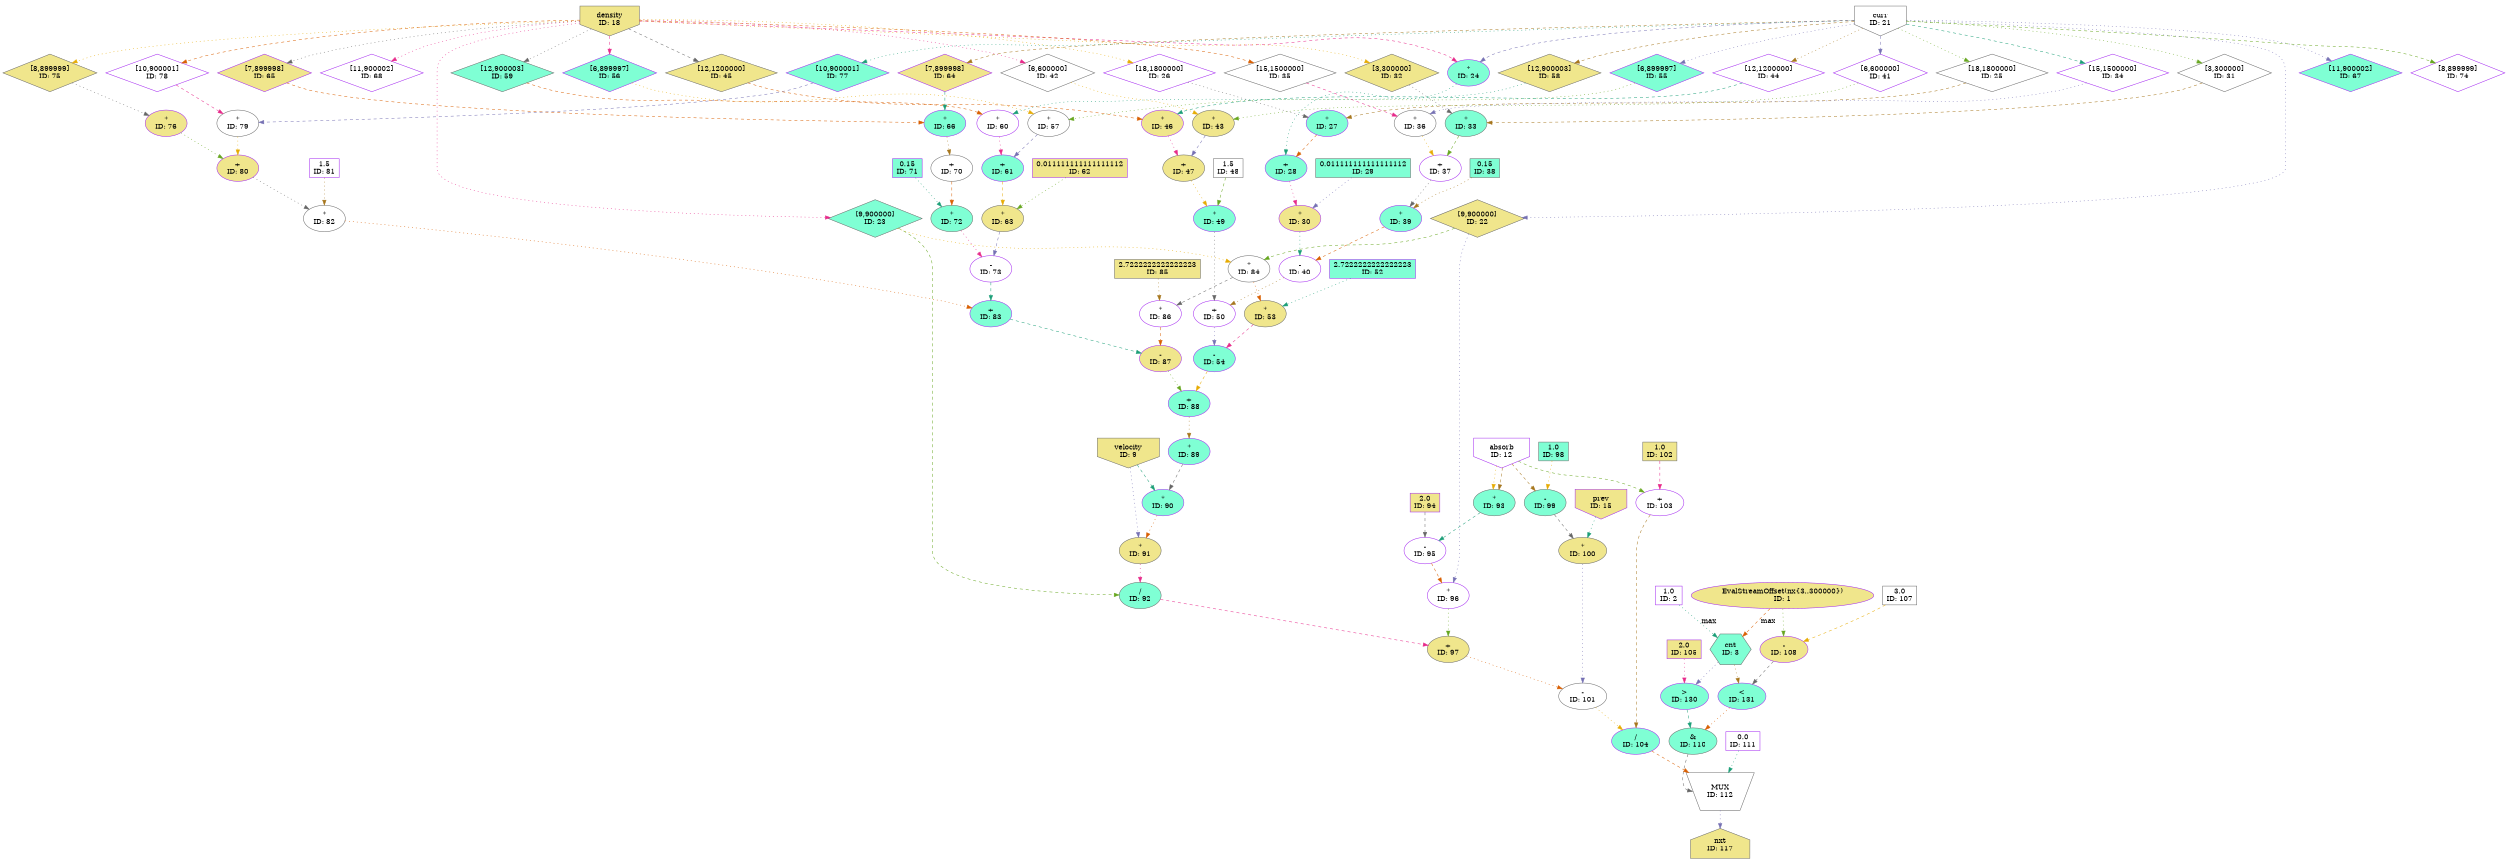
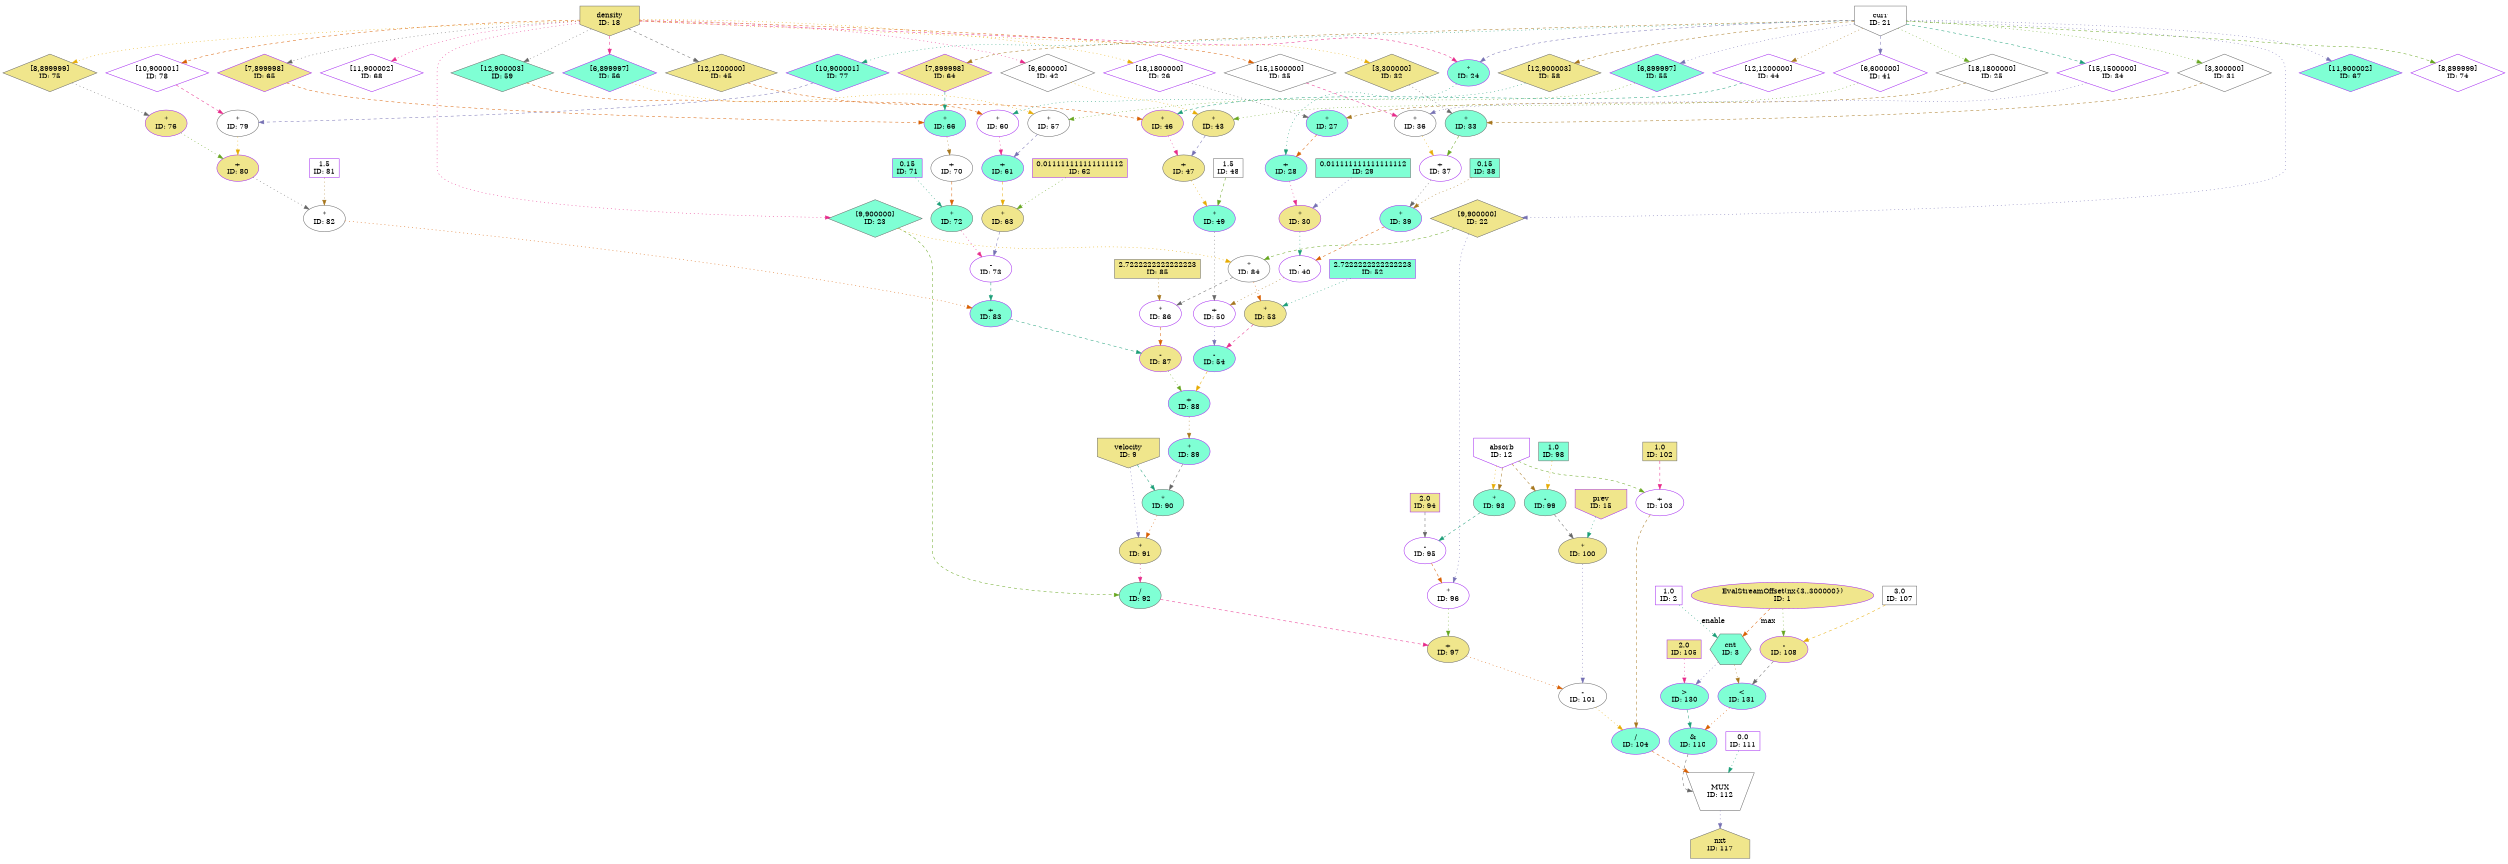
node "* ID: 90": color purple -> gray40
edge "1.0 ID: 2" -> "cnt ID: 3": label "max" -> "enable"
node "& ID: 110": color gray40 -> purple
